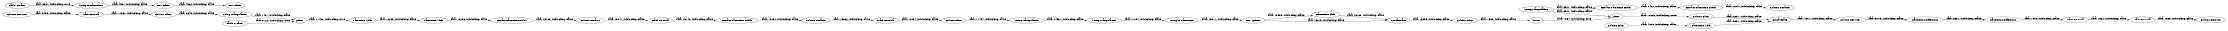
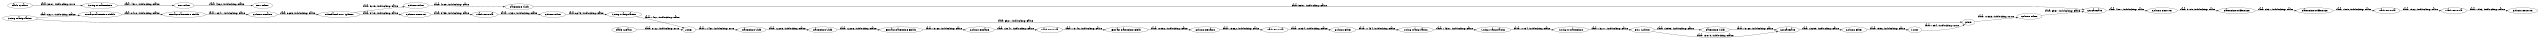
node "Rule_based Row Splitter": added
